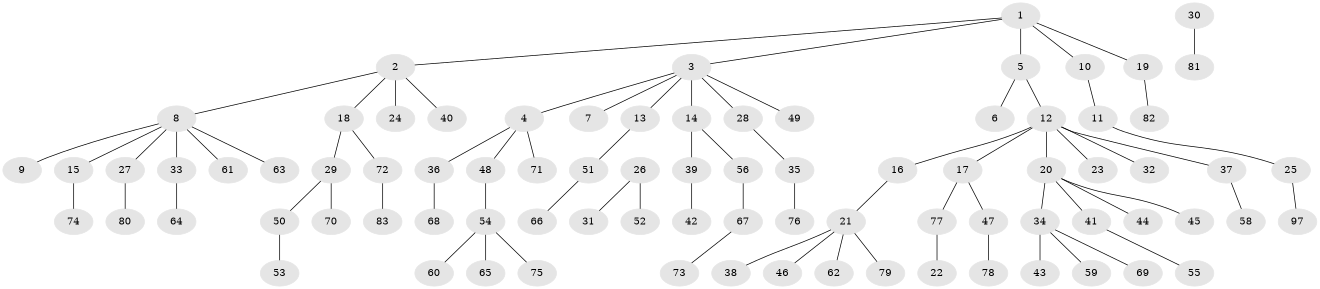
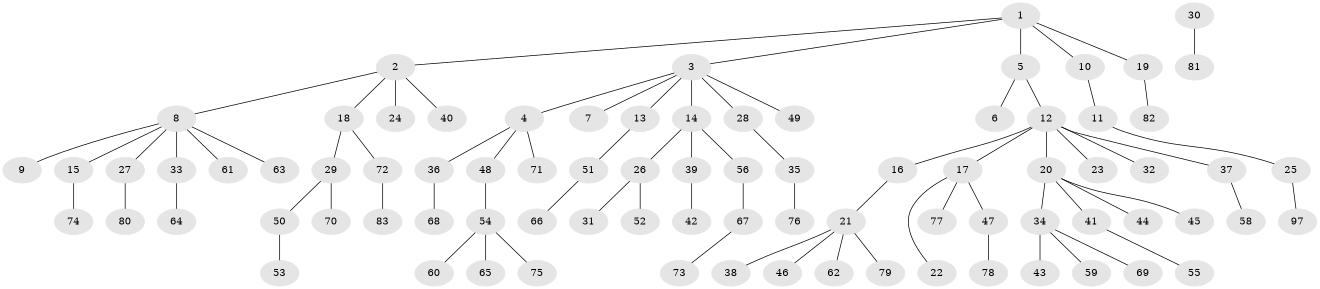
edge "14" -- "26": added
edge "77" -- "22": now "17" -- "22"
